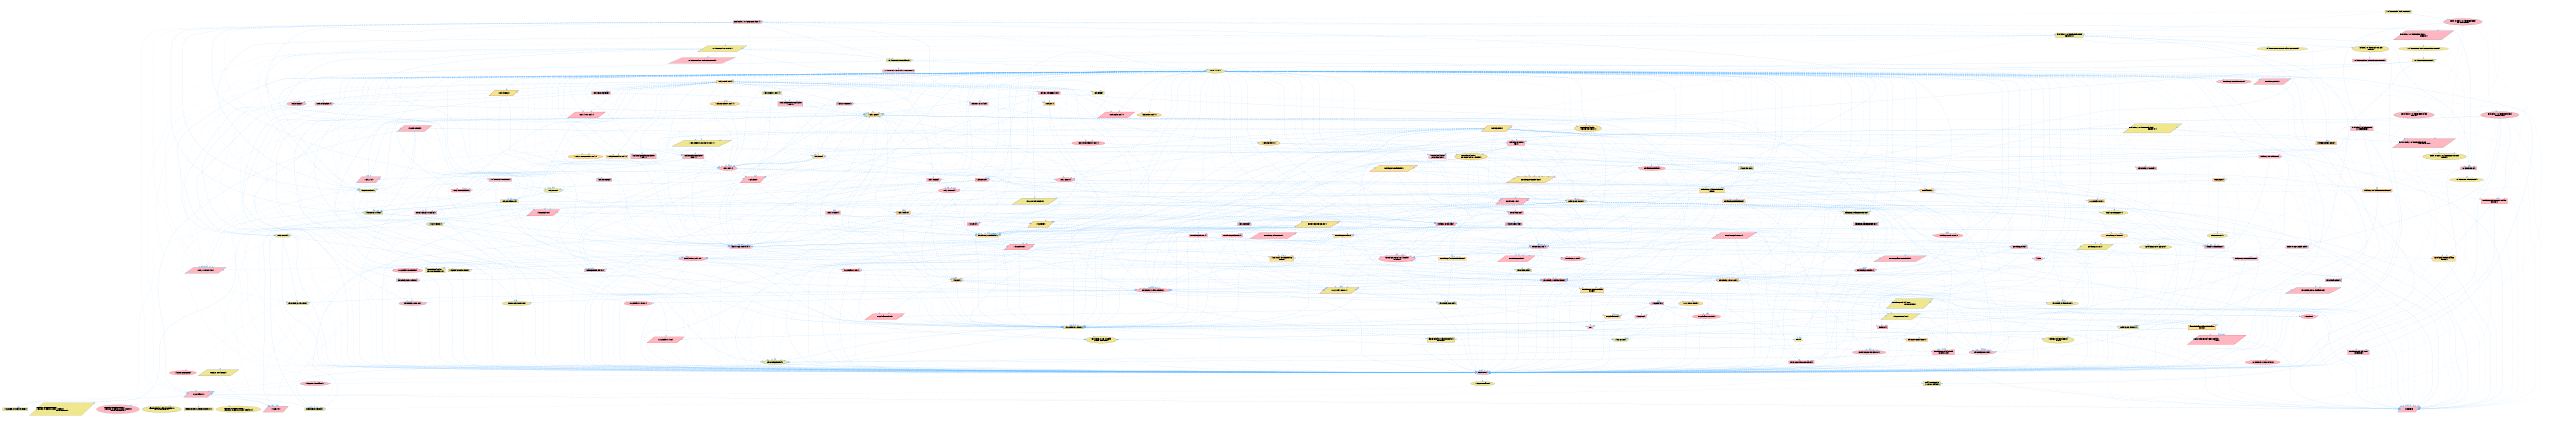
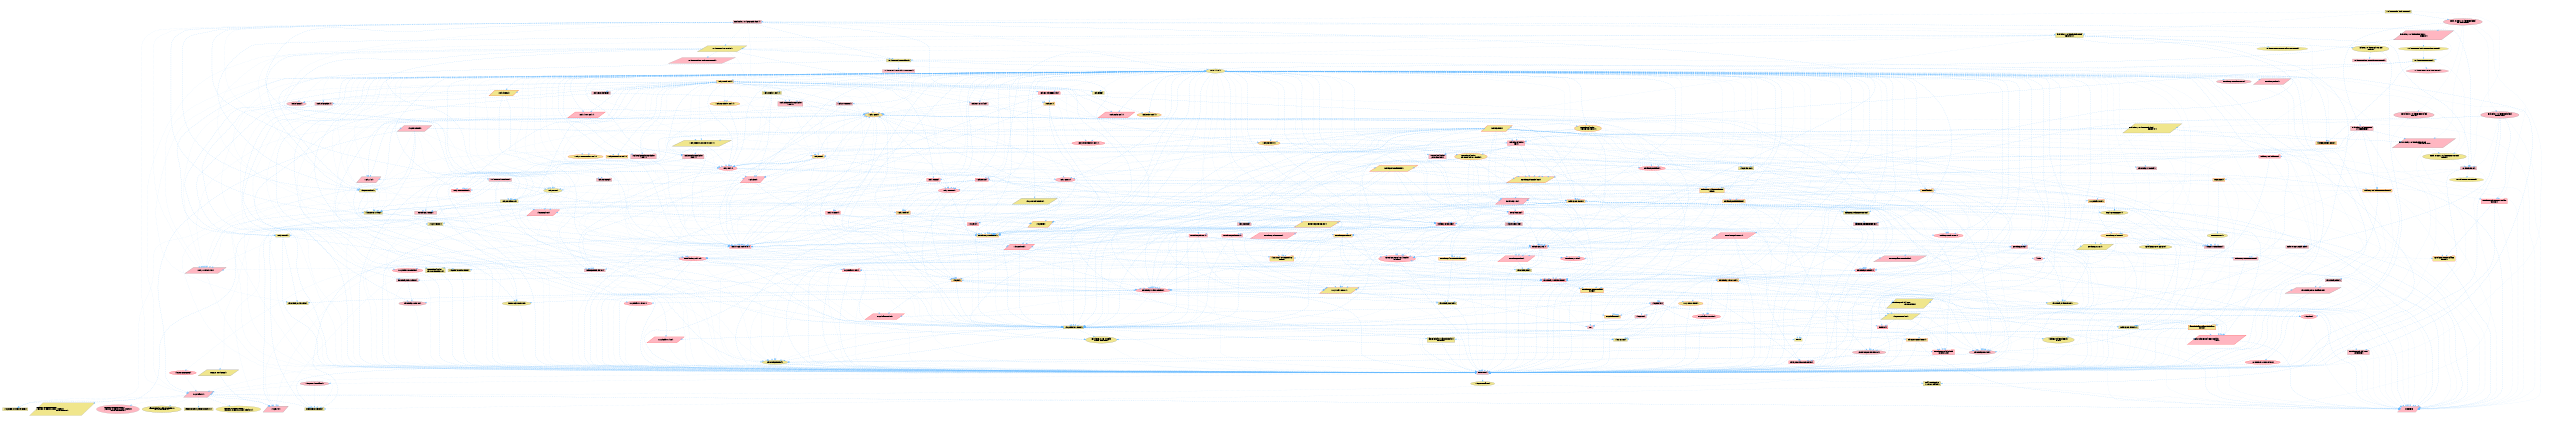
node "MovieSceneSequenceID.generated.h": added
node "MovieSceneFwd.generated.h": label "MovieSceneFwd.generated.h" -> "CompilerSetup.generated.h"
node "Containers/EnumAsByte.h": label "Containers/EnumAsByte.h" -> "Containers/IntRect.h"
